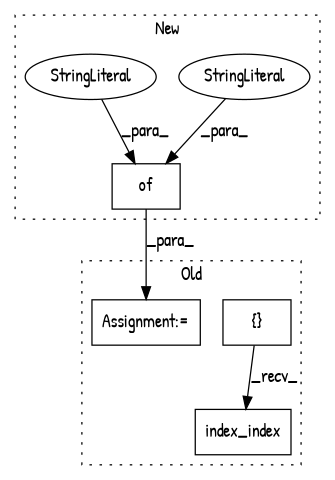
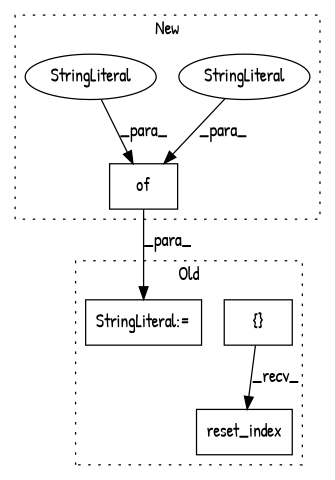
node "Assignment:=": label "Assignment:=" -> "StringLiteral:="
node "index_index": label "index_index" -> "reset_index"
